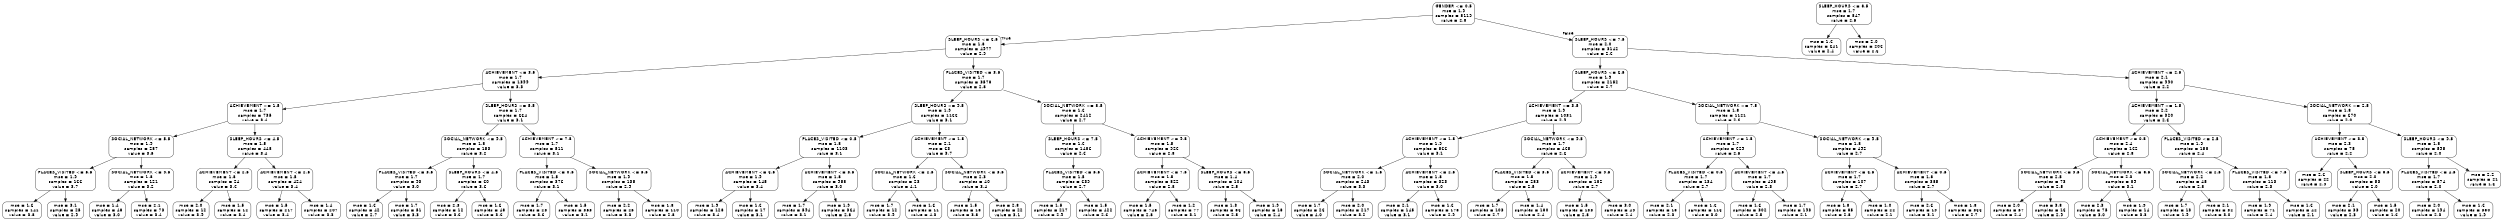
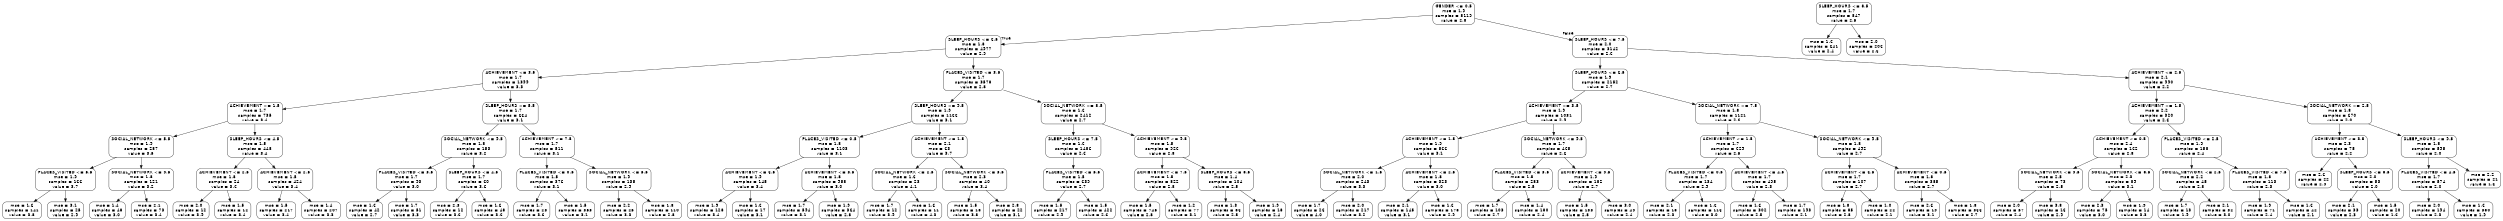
node "PLACES_VISITED <= 0.5 mse = 1.7 samples = 134 value = 2.7": label "PLACES_VISITED <= 0.5 mse = 1.7 samples = 134 value = 2.7" -> "PLACES_VISITED <= 0.5 mse = 1.7 samples = 134 value = 2.9"
